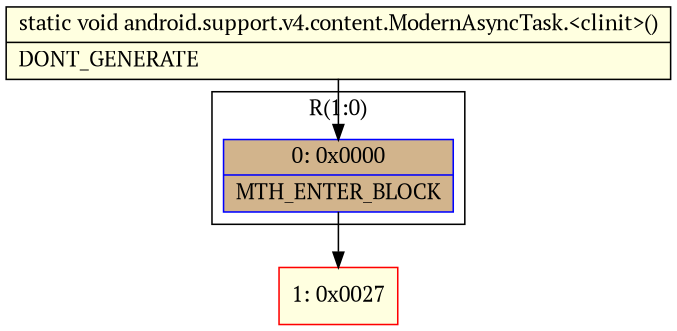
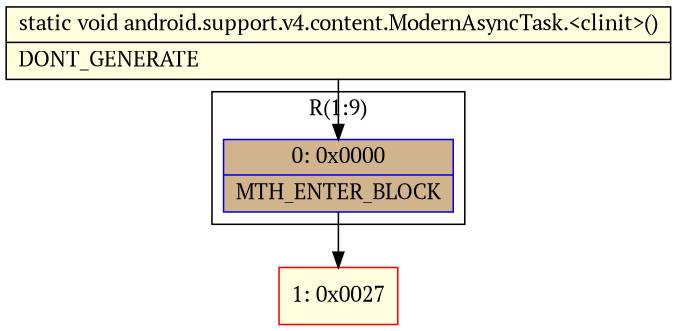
cluster "R(1:0)": label "R(1:0)" -> "R(1:9)"
